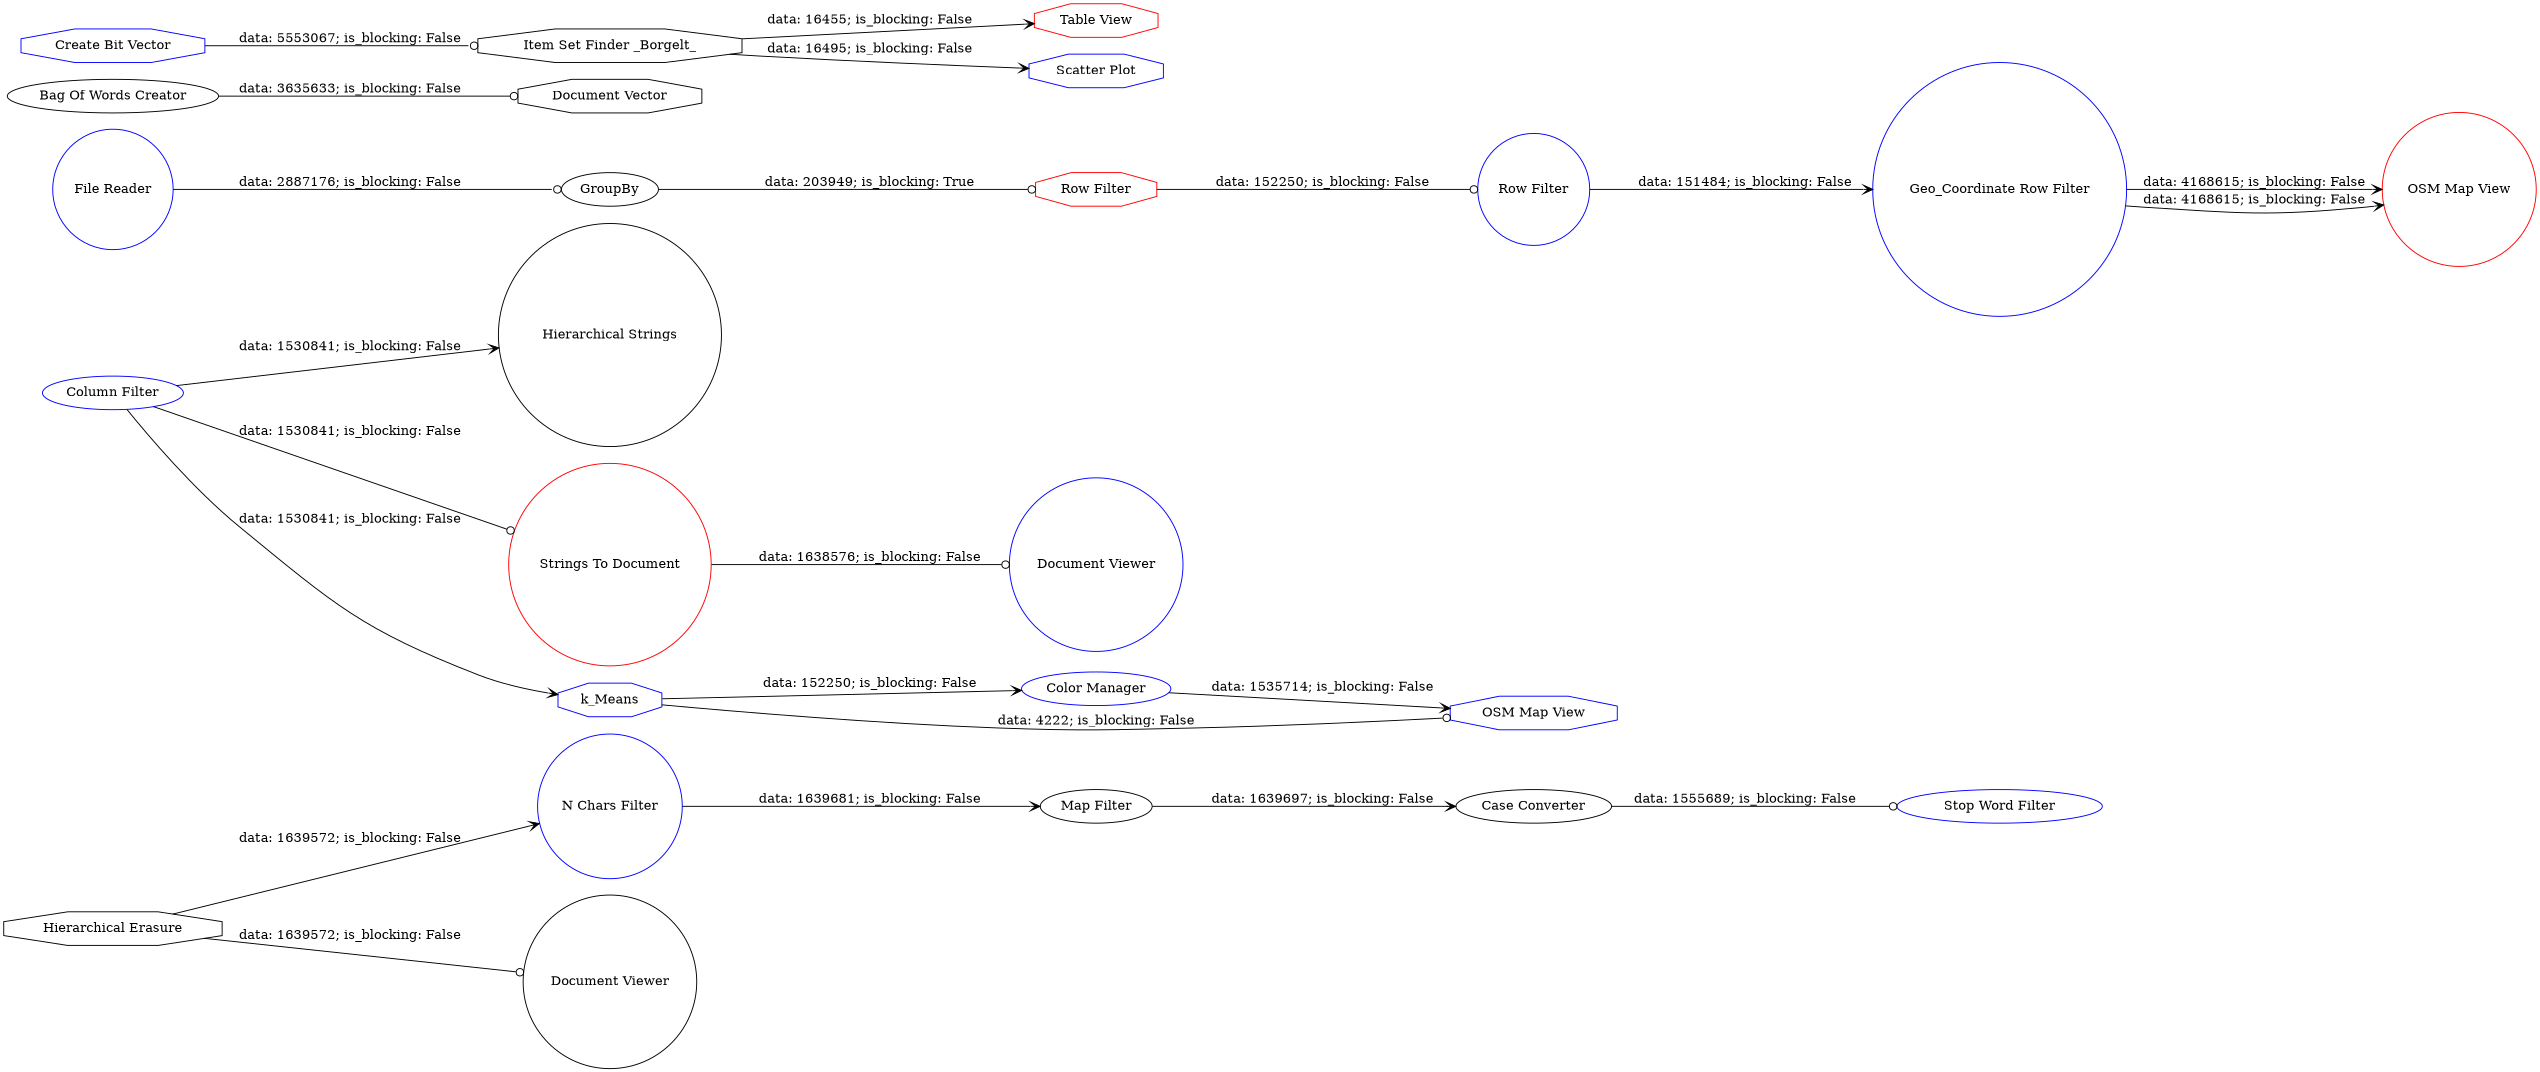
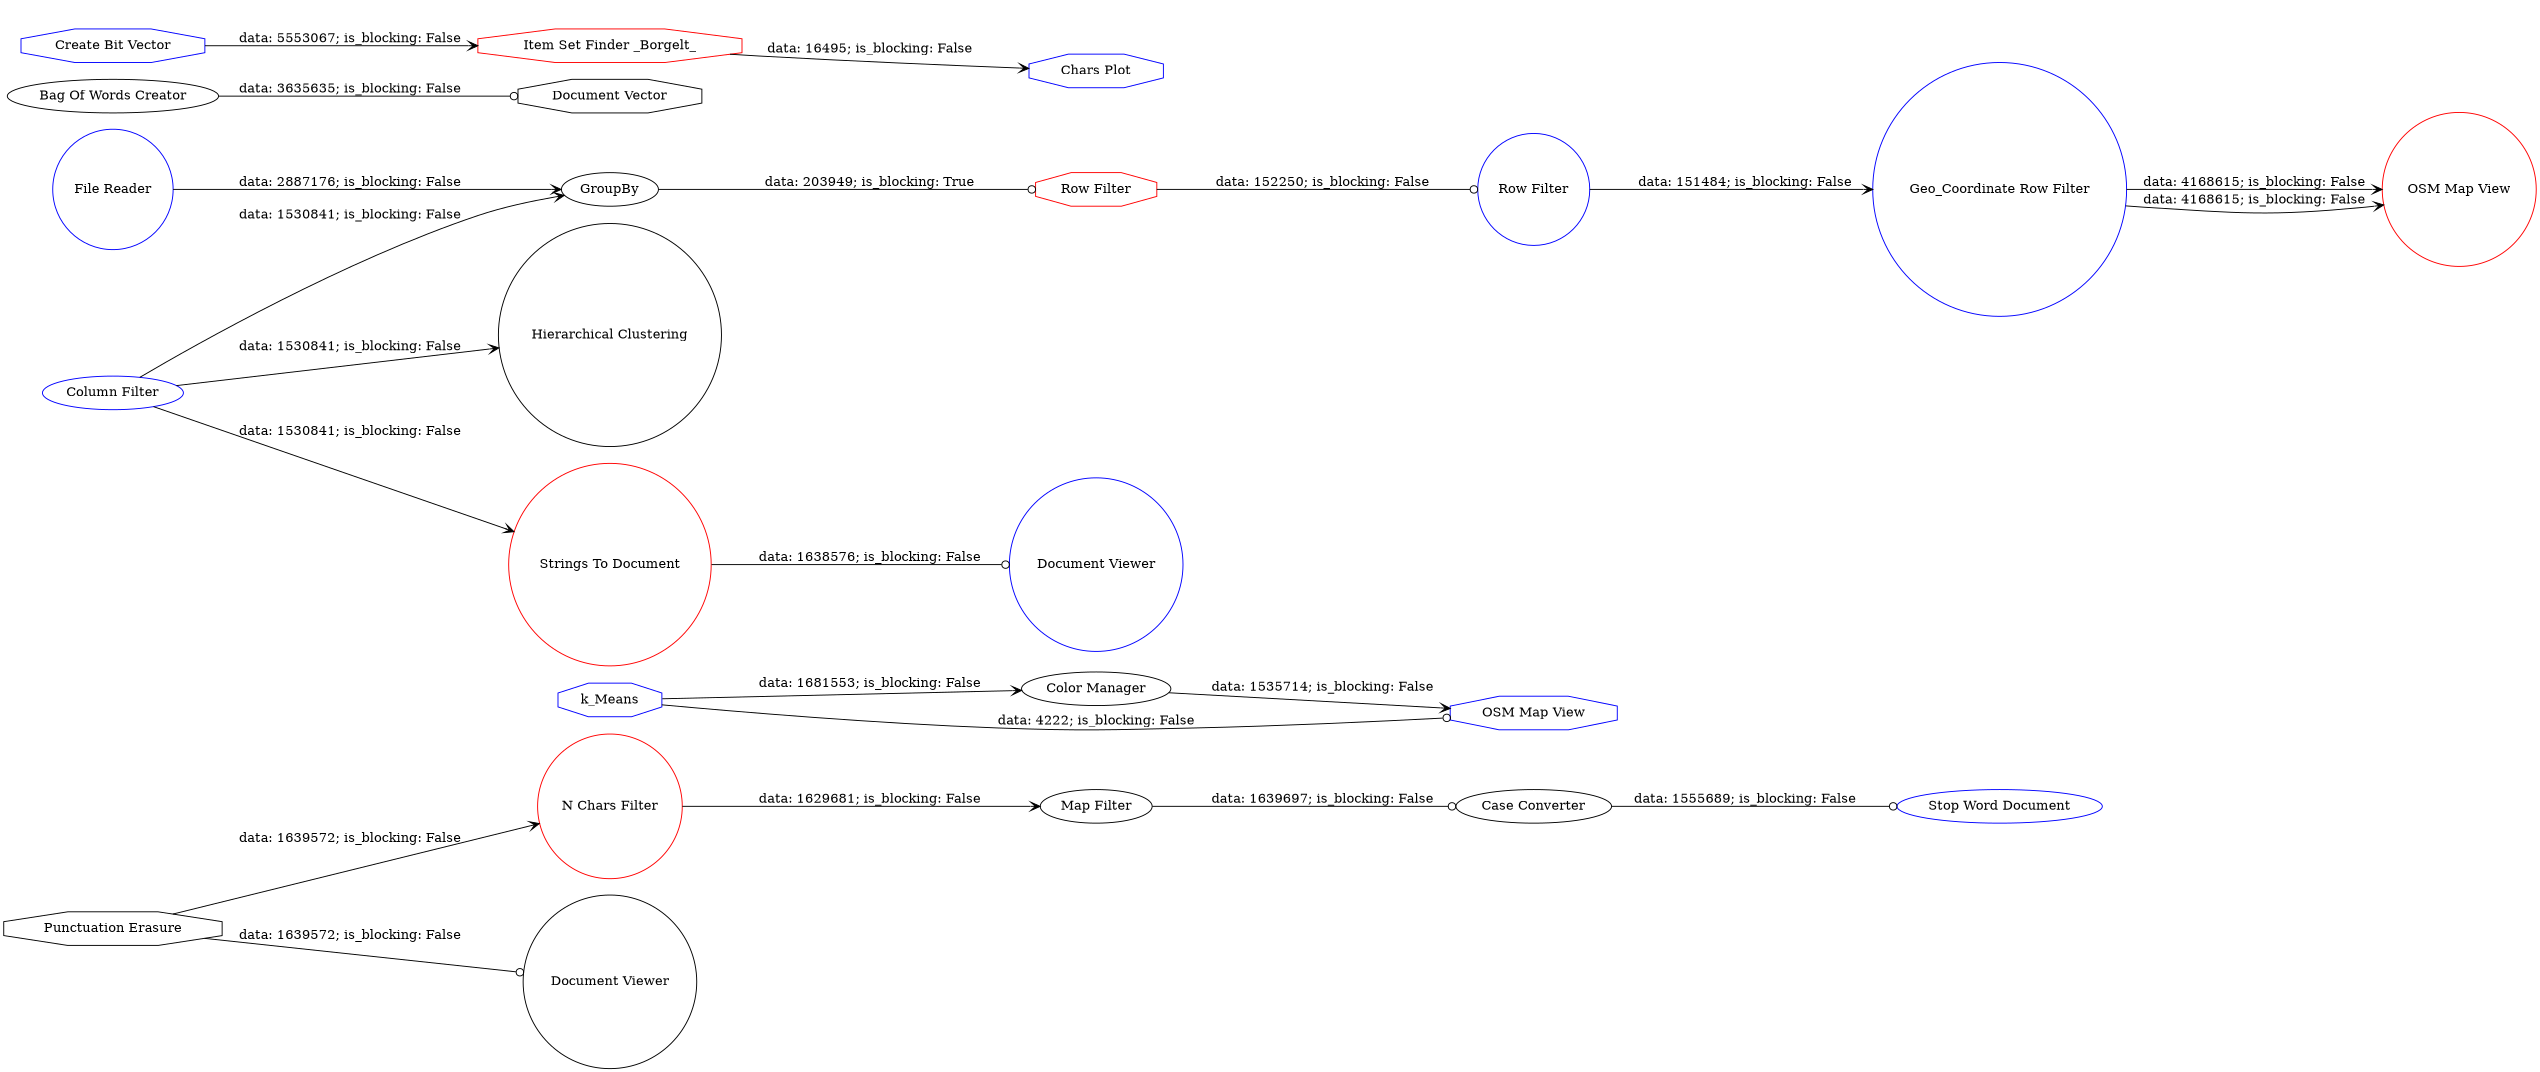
node "Table View": removed
edge "Create Bit Vector" -> "Item Set Finder _Borgelt_": arrowhead odot -> vee
node "Item Set Finder _Borgelt_": color black -> red
node "Scatter Plot": label "Scatter Plot" -> "Chars Plot"
edge "Bag Of Words Creator" -> "Document Vector": label "data: 3635633; is_blocking: False" -> "data: 3635635; is_blocking: False"
edge "File Reader" -> "GroupBy": arrowhead odot -> vee
node "Hierarchical Strings": label "Hierarchical Strings" -> "Hierarchical Clustering"
edge "Column Filter" -> "Strings To Document": arrowhead odot -> vee
edge "Column Filter" -> "k_Means": now "Column Filter" -> "GroupBy"
edge "k_Means" -> "Color Manager": label "data: 152250; is_blocking: False" -> "data: 1681553; is_blocking: False"
node "Color Manager": color blue -> black
edge "N Chars Filter" -> "Map Filter": label "data: 1639681; is_blocking: False" -> "data: 1629681; is_blocking: False"
node "N Chars Filter": color blue -> red
edge "Map Filter" -> "Case Converter": arrowhead vee -> odot
node "Stop Word Filter": label "Stop Word Filter" -> "Stop Word Document"
node "Hierarchical Erasure": label "Hierarchical Erasure" -> "Punctuation Erasure"
